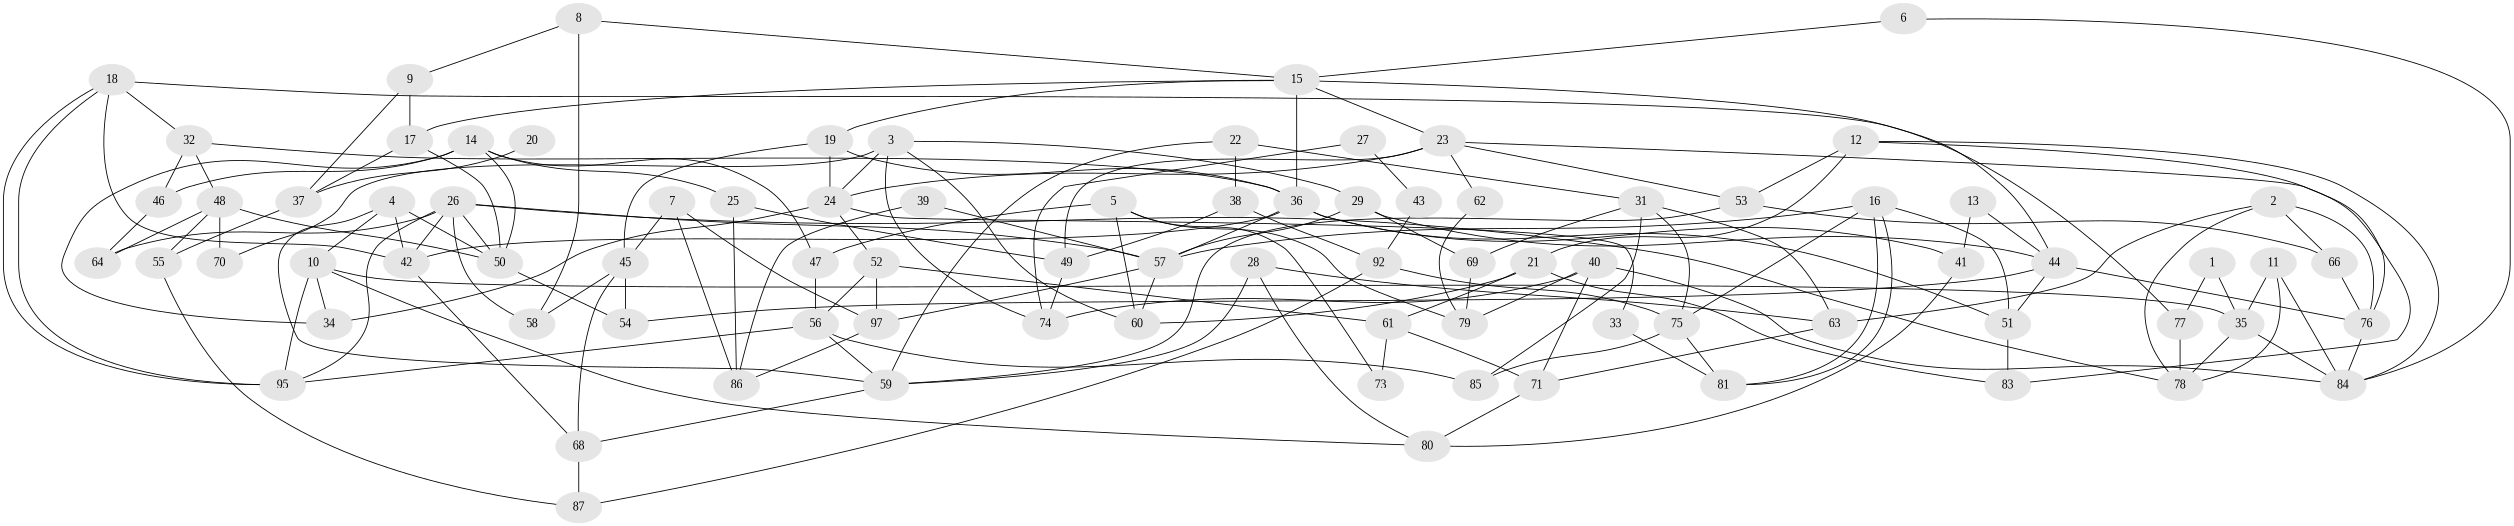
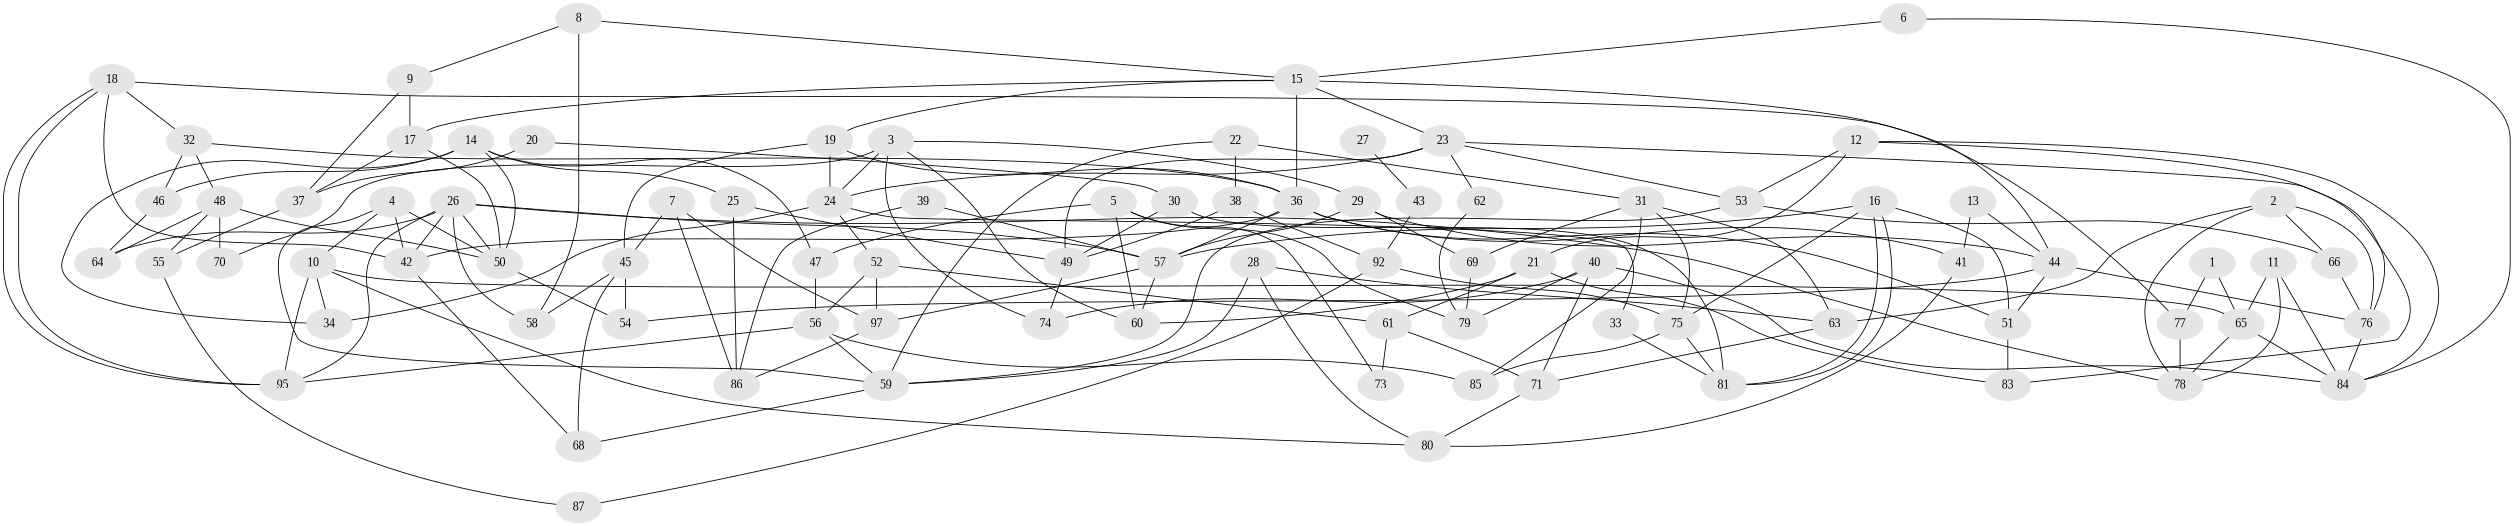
edge "27" -- "74": removed
node "30": added
node "35": label "35" -> "65"
edge "68" -- "87": removed
